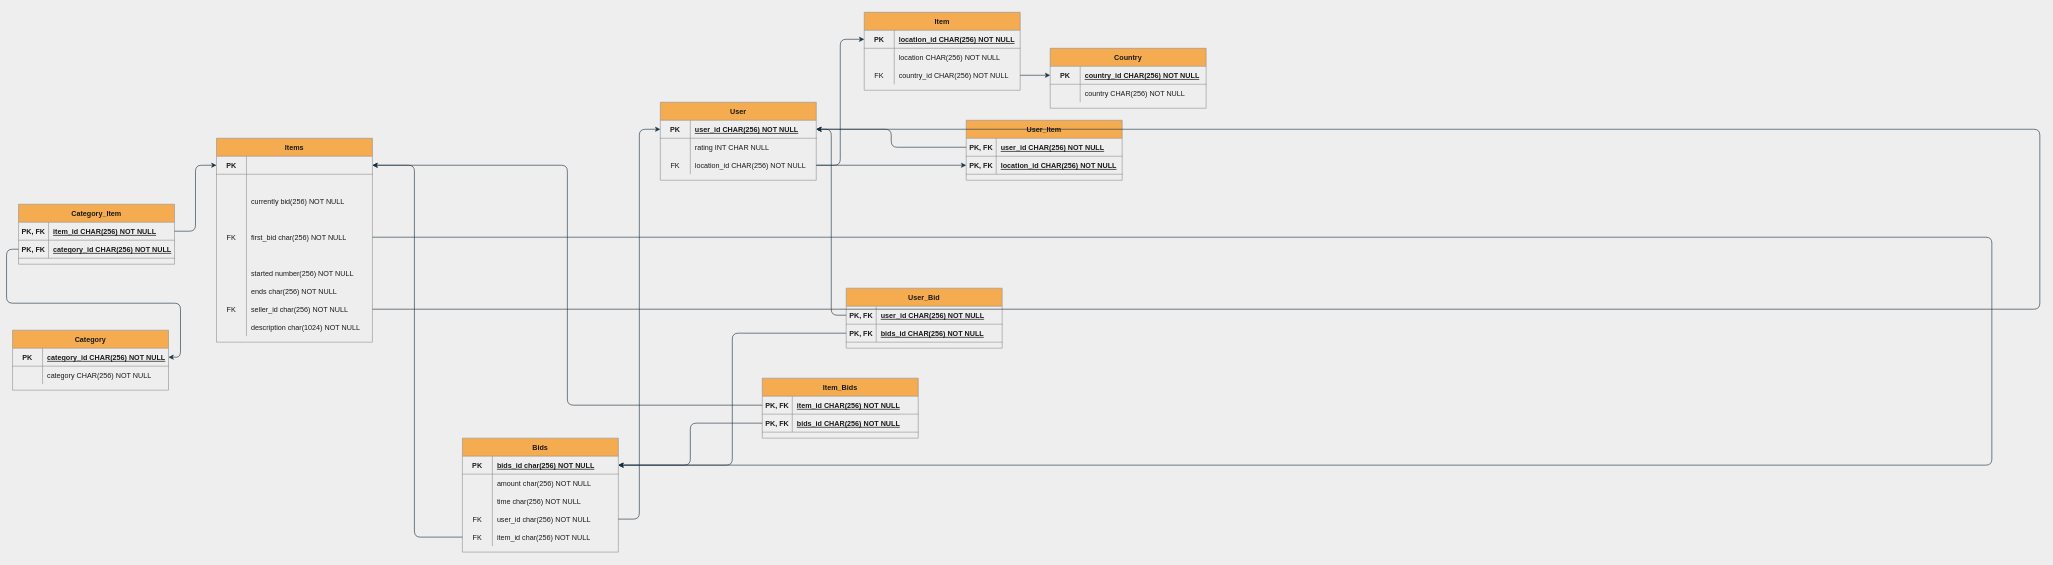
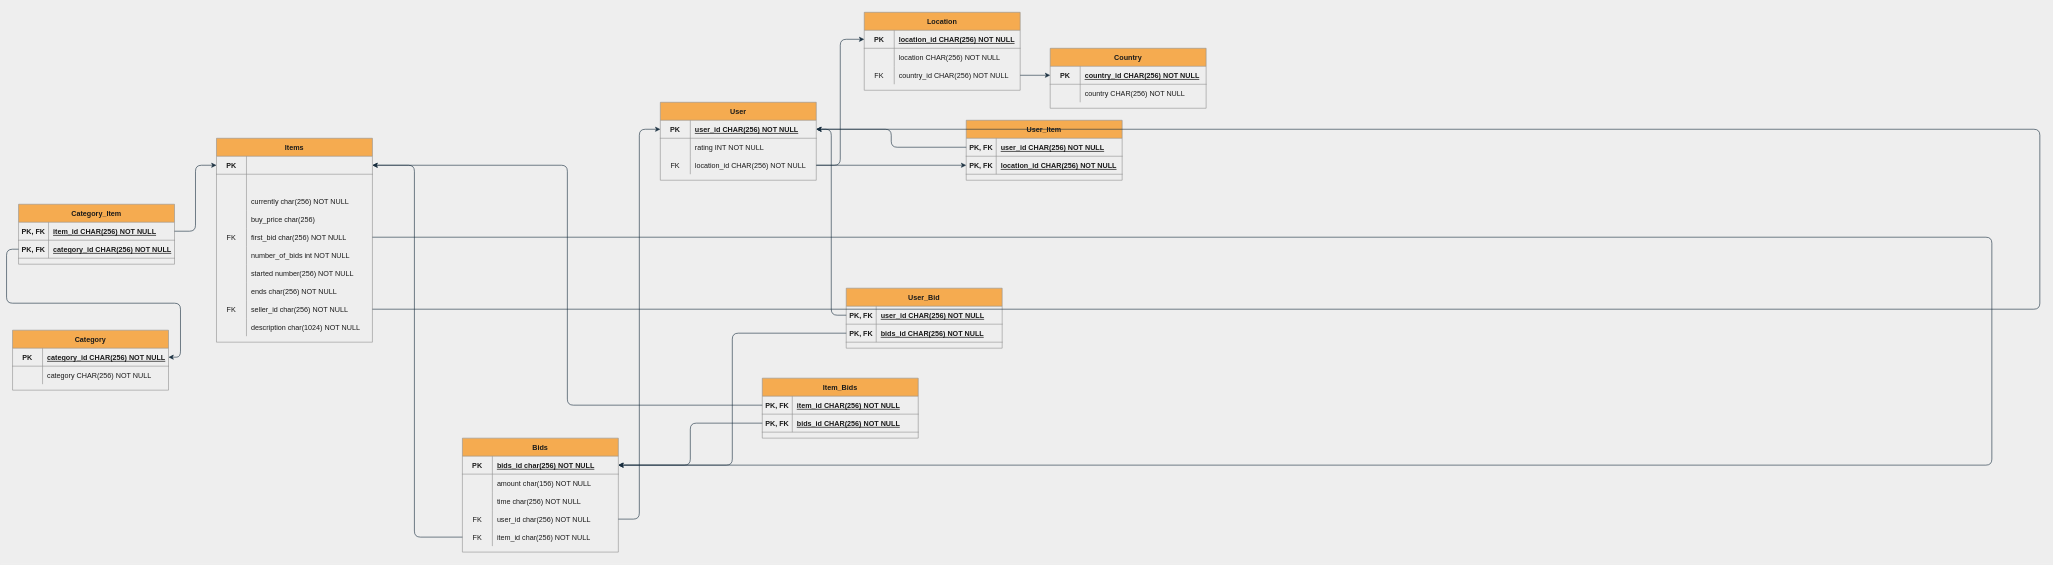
node "Item": label "Item" -> "Location"
node "rating INT CHAR NULL": label "rating INT CHAR NULL" -> "rating INT NOT NULL"
node "currently bid(256) NOT NULL": label "currently bid(256) NOT NULL" -> "currently char(256) NOT NULL"
node "buy_price char(256)": added
node "number_of_bids int NOT NULL": added
node "amount char(256) NOT NULL": label "amount char(256) NOT NULL" -> "amount char(156) NOT NULL"
